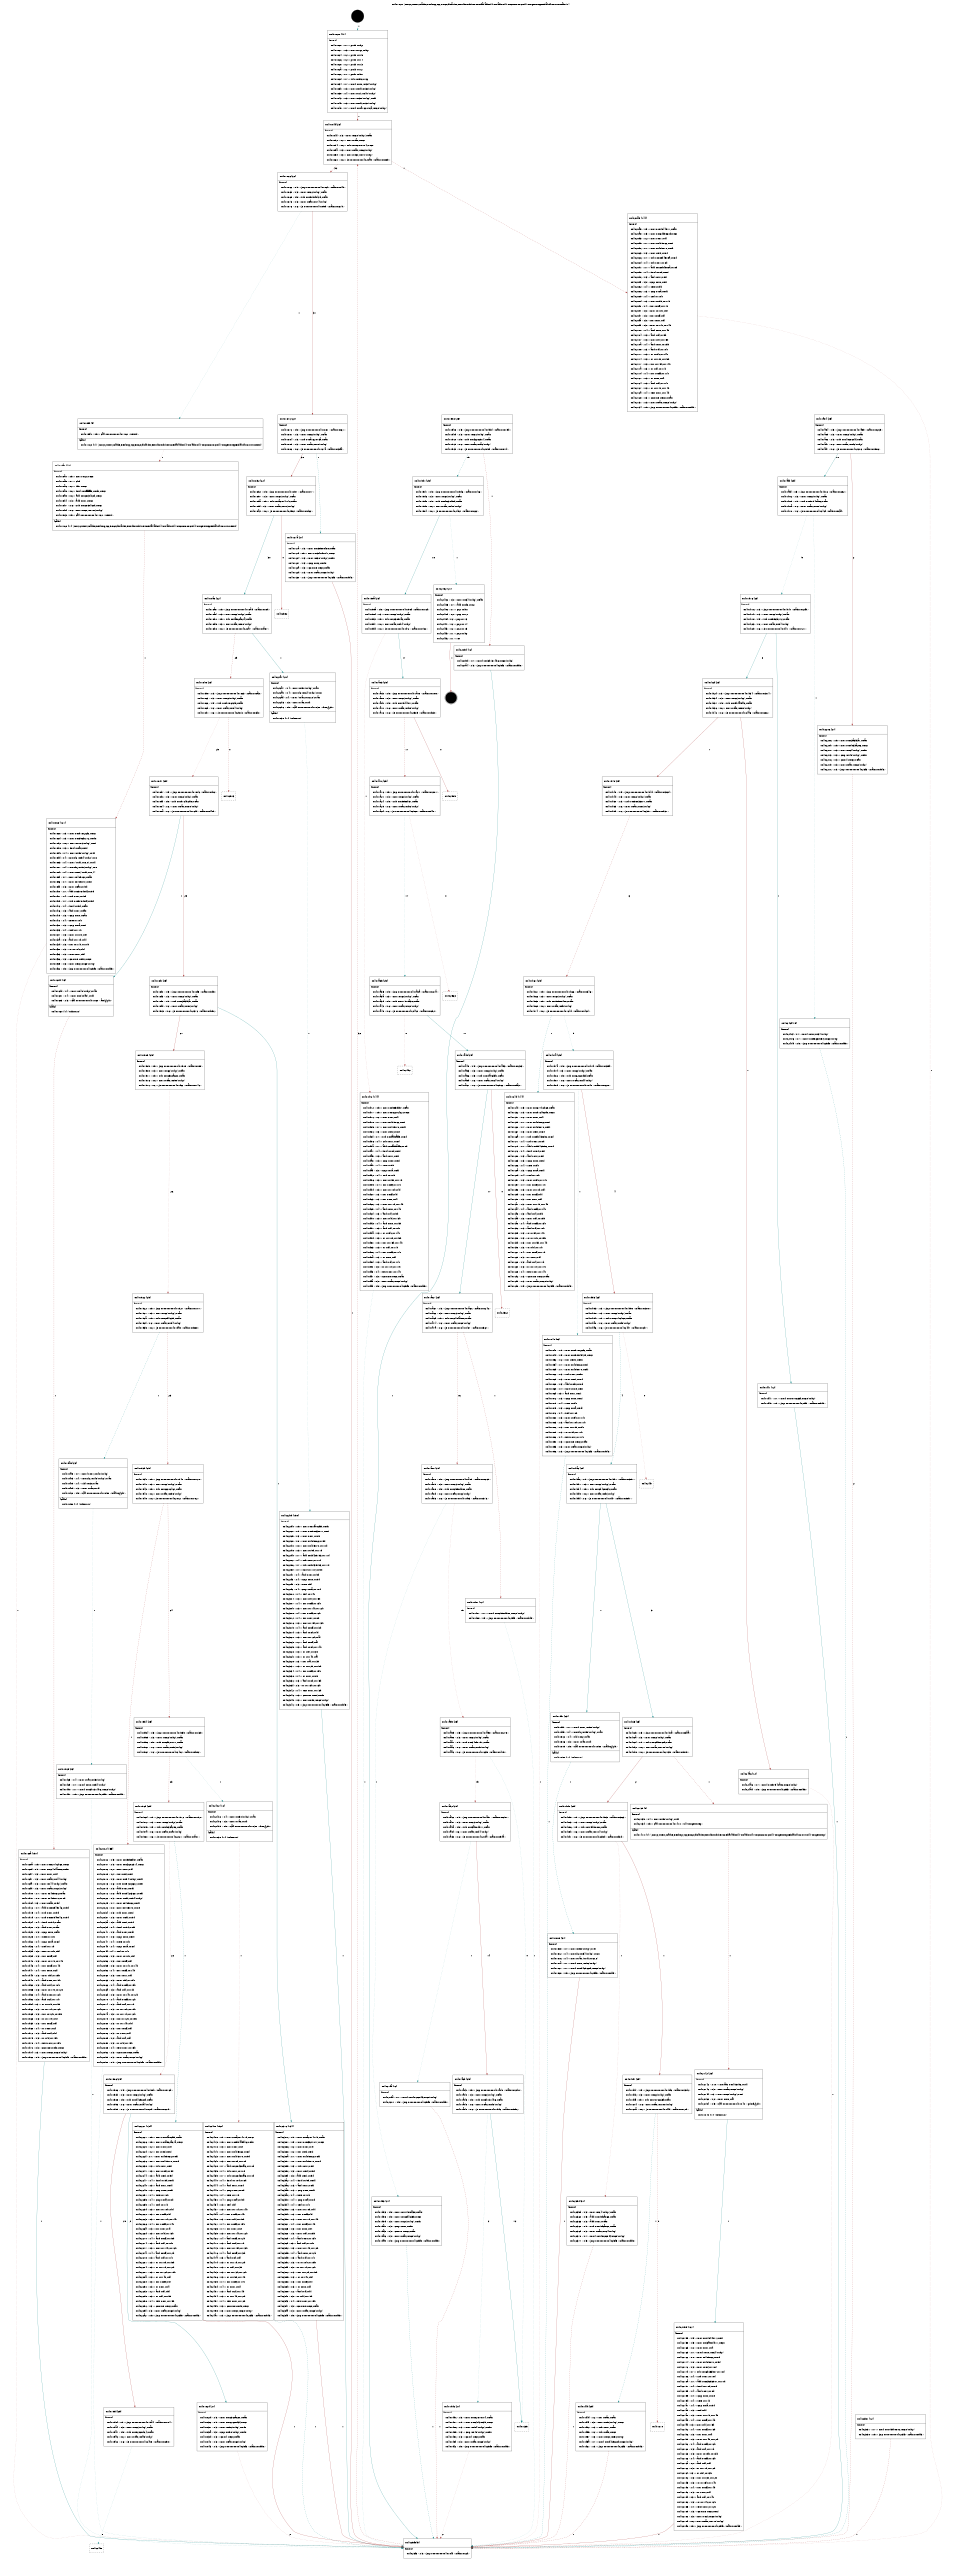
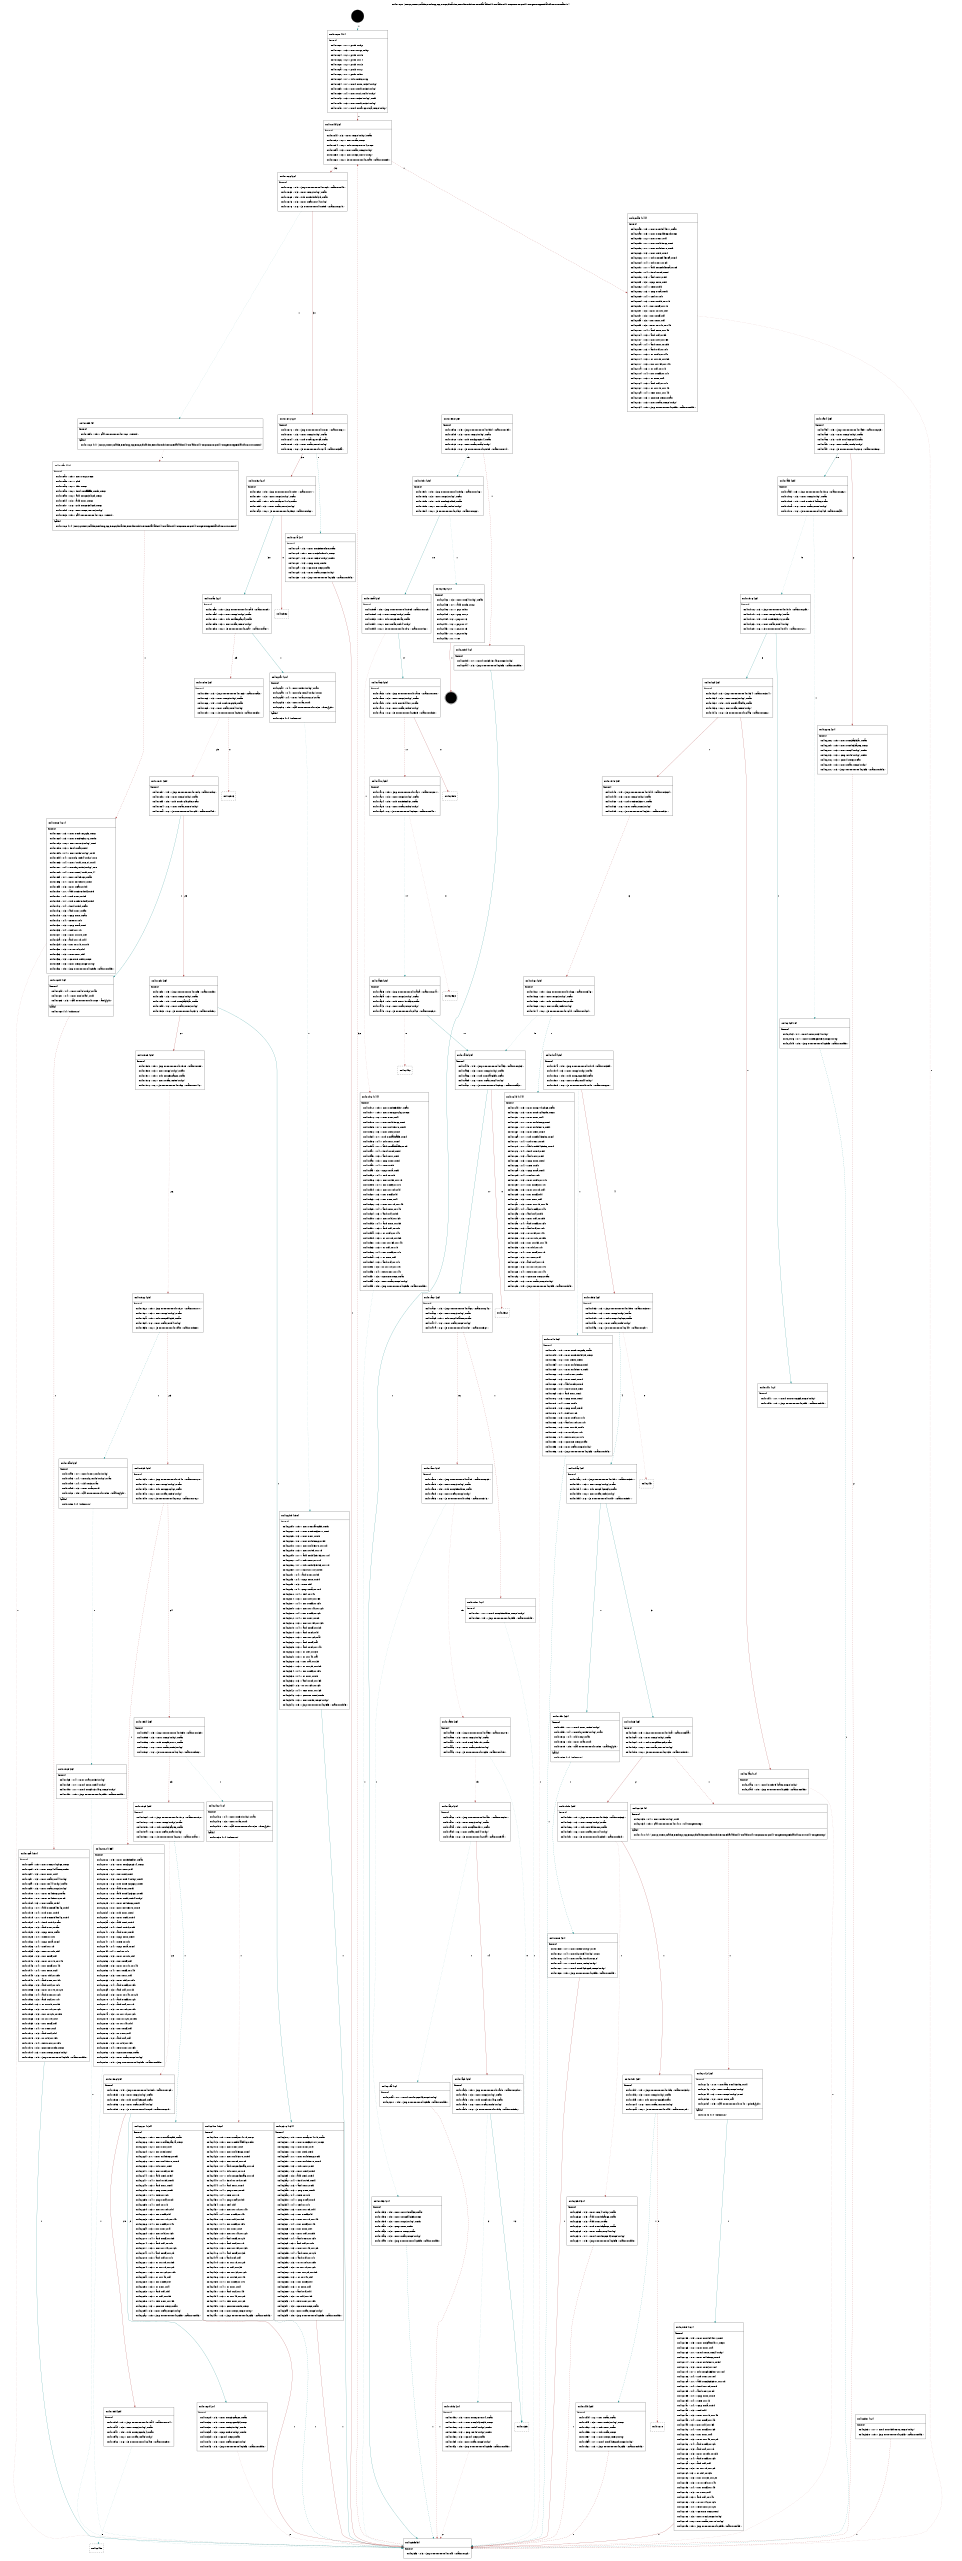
edge "0x401b61 [25]" -> "0x401b7a [25]": now "0x401b61 [25]" -> "0x401a4e [25]"
edge "0x401f41 [12]" -> "0x4025f5 [5]": removed, label "1"
